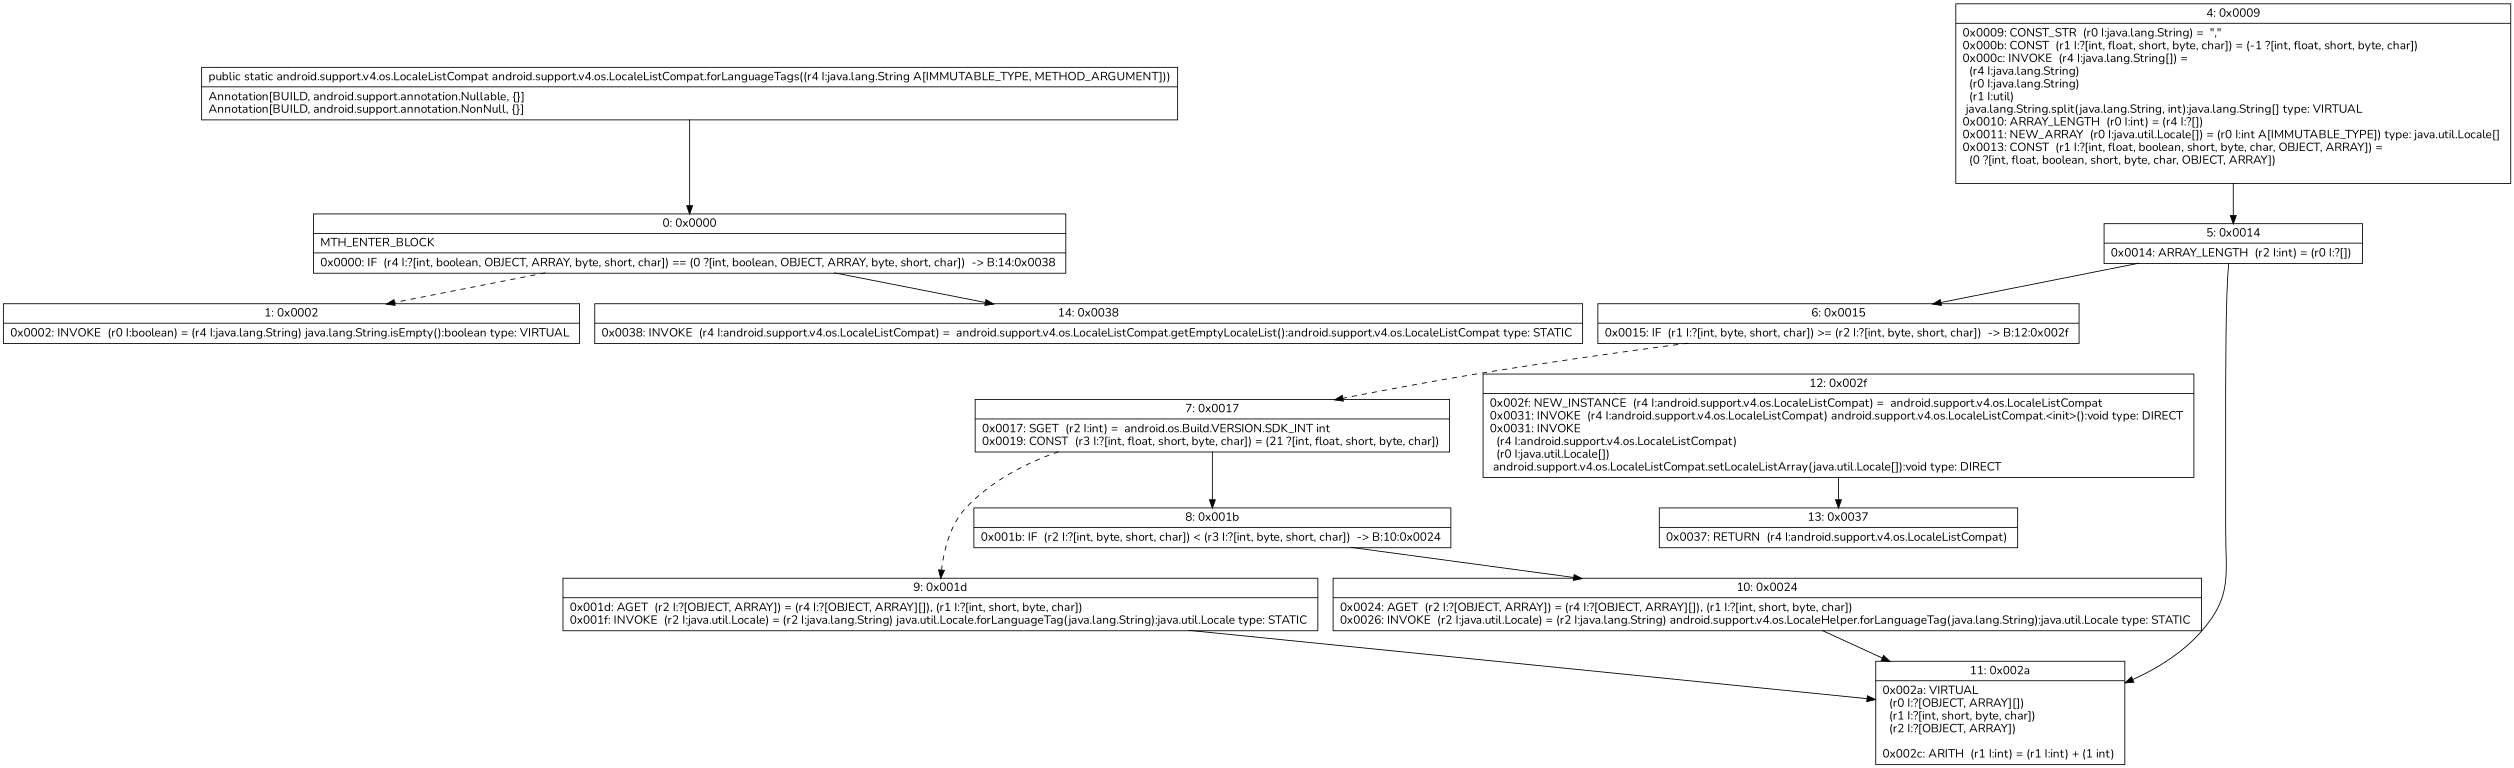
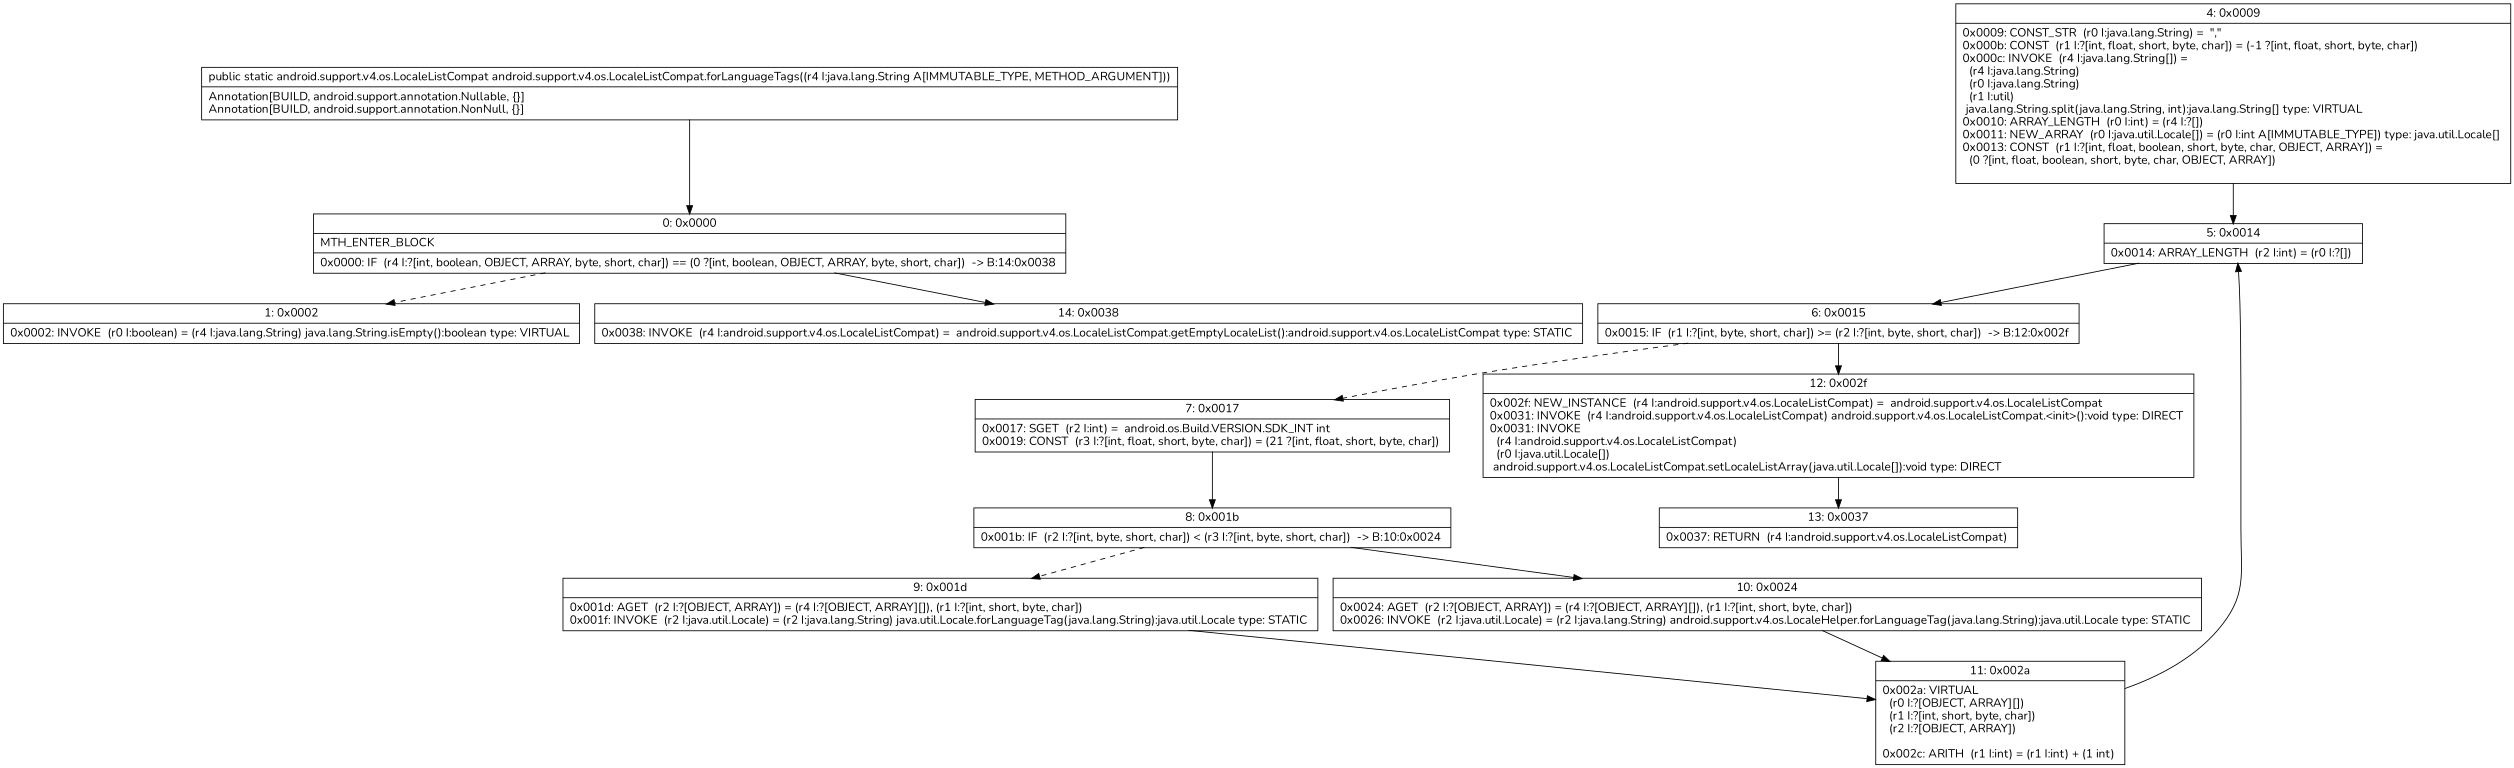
edge "6: 0x0015" -> "12: 0x002f": added
edge "5: 0x0014" -> "11: 0x002a": reversed
edge "7: 0x0017" -> "9: 0x001d": now "8: 0x001b" -> "9: 0x001d"
